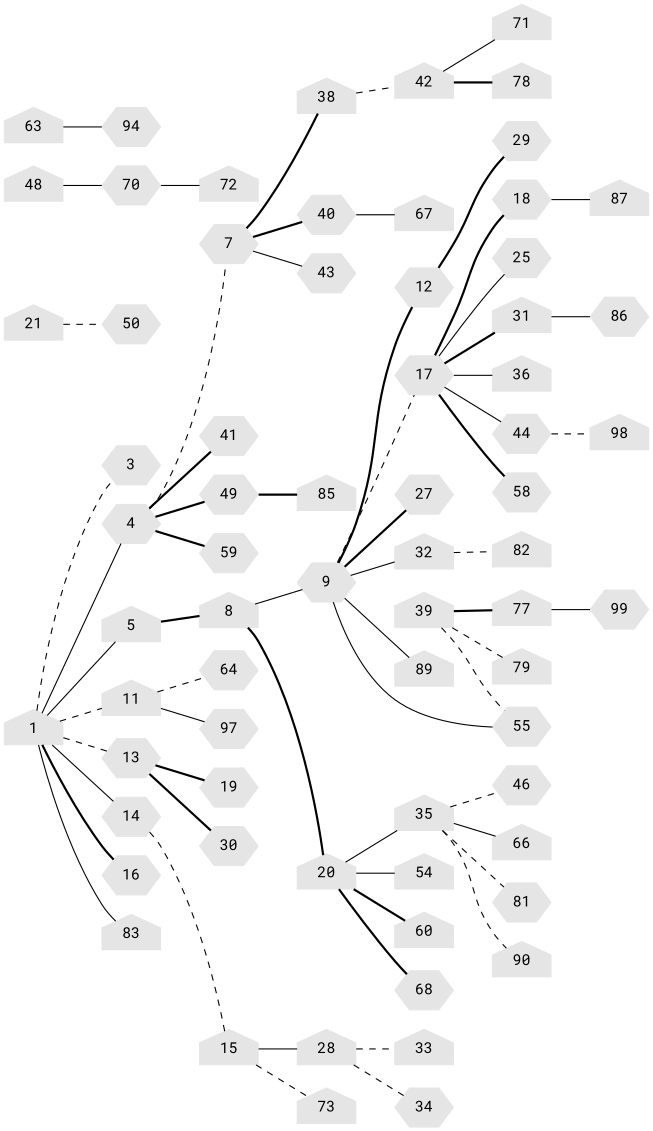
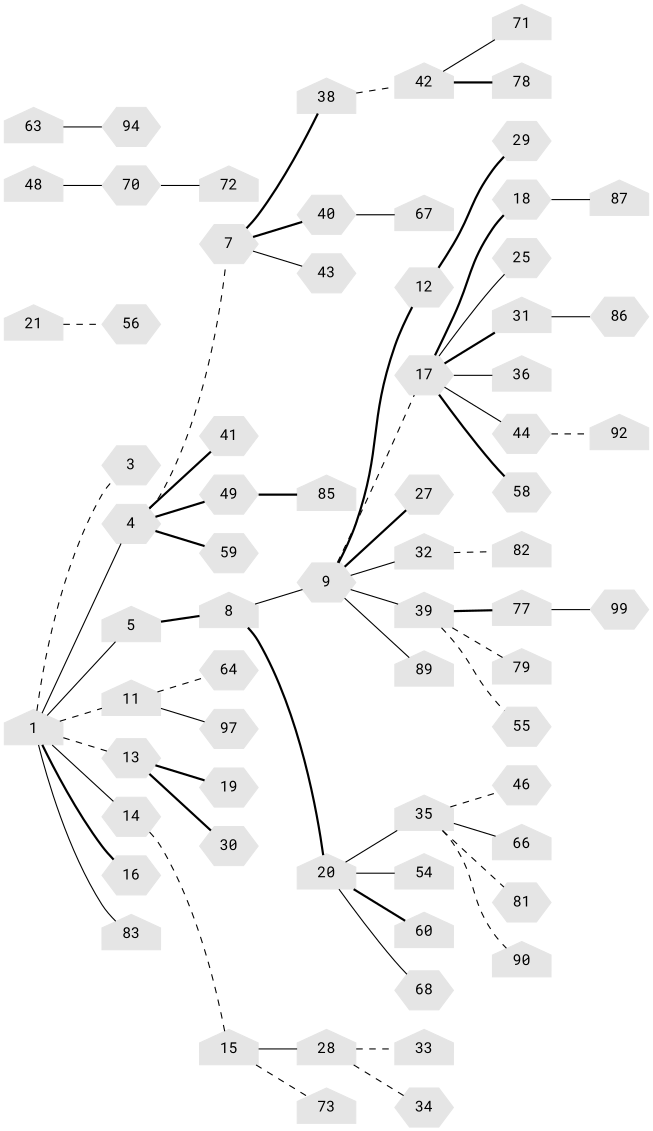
node "50": label "50" -> "56"
node "98": label "98" -> "92"
edge "9" -- "55": now "9" -- "39"
edge "20" -- "68": style bold -> solid
